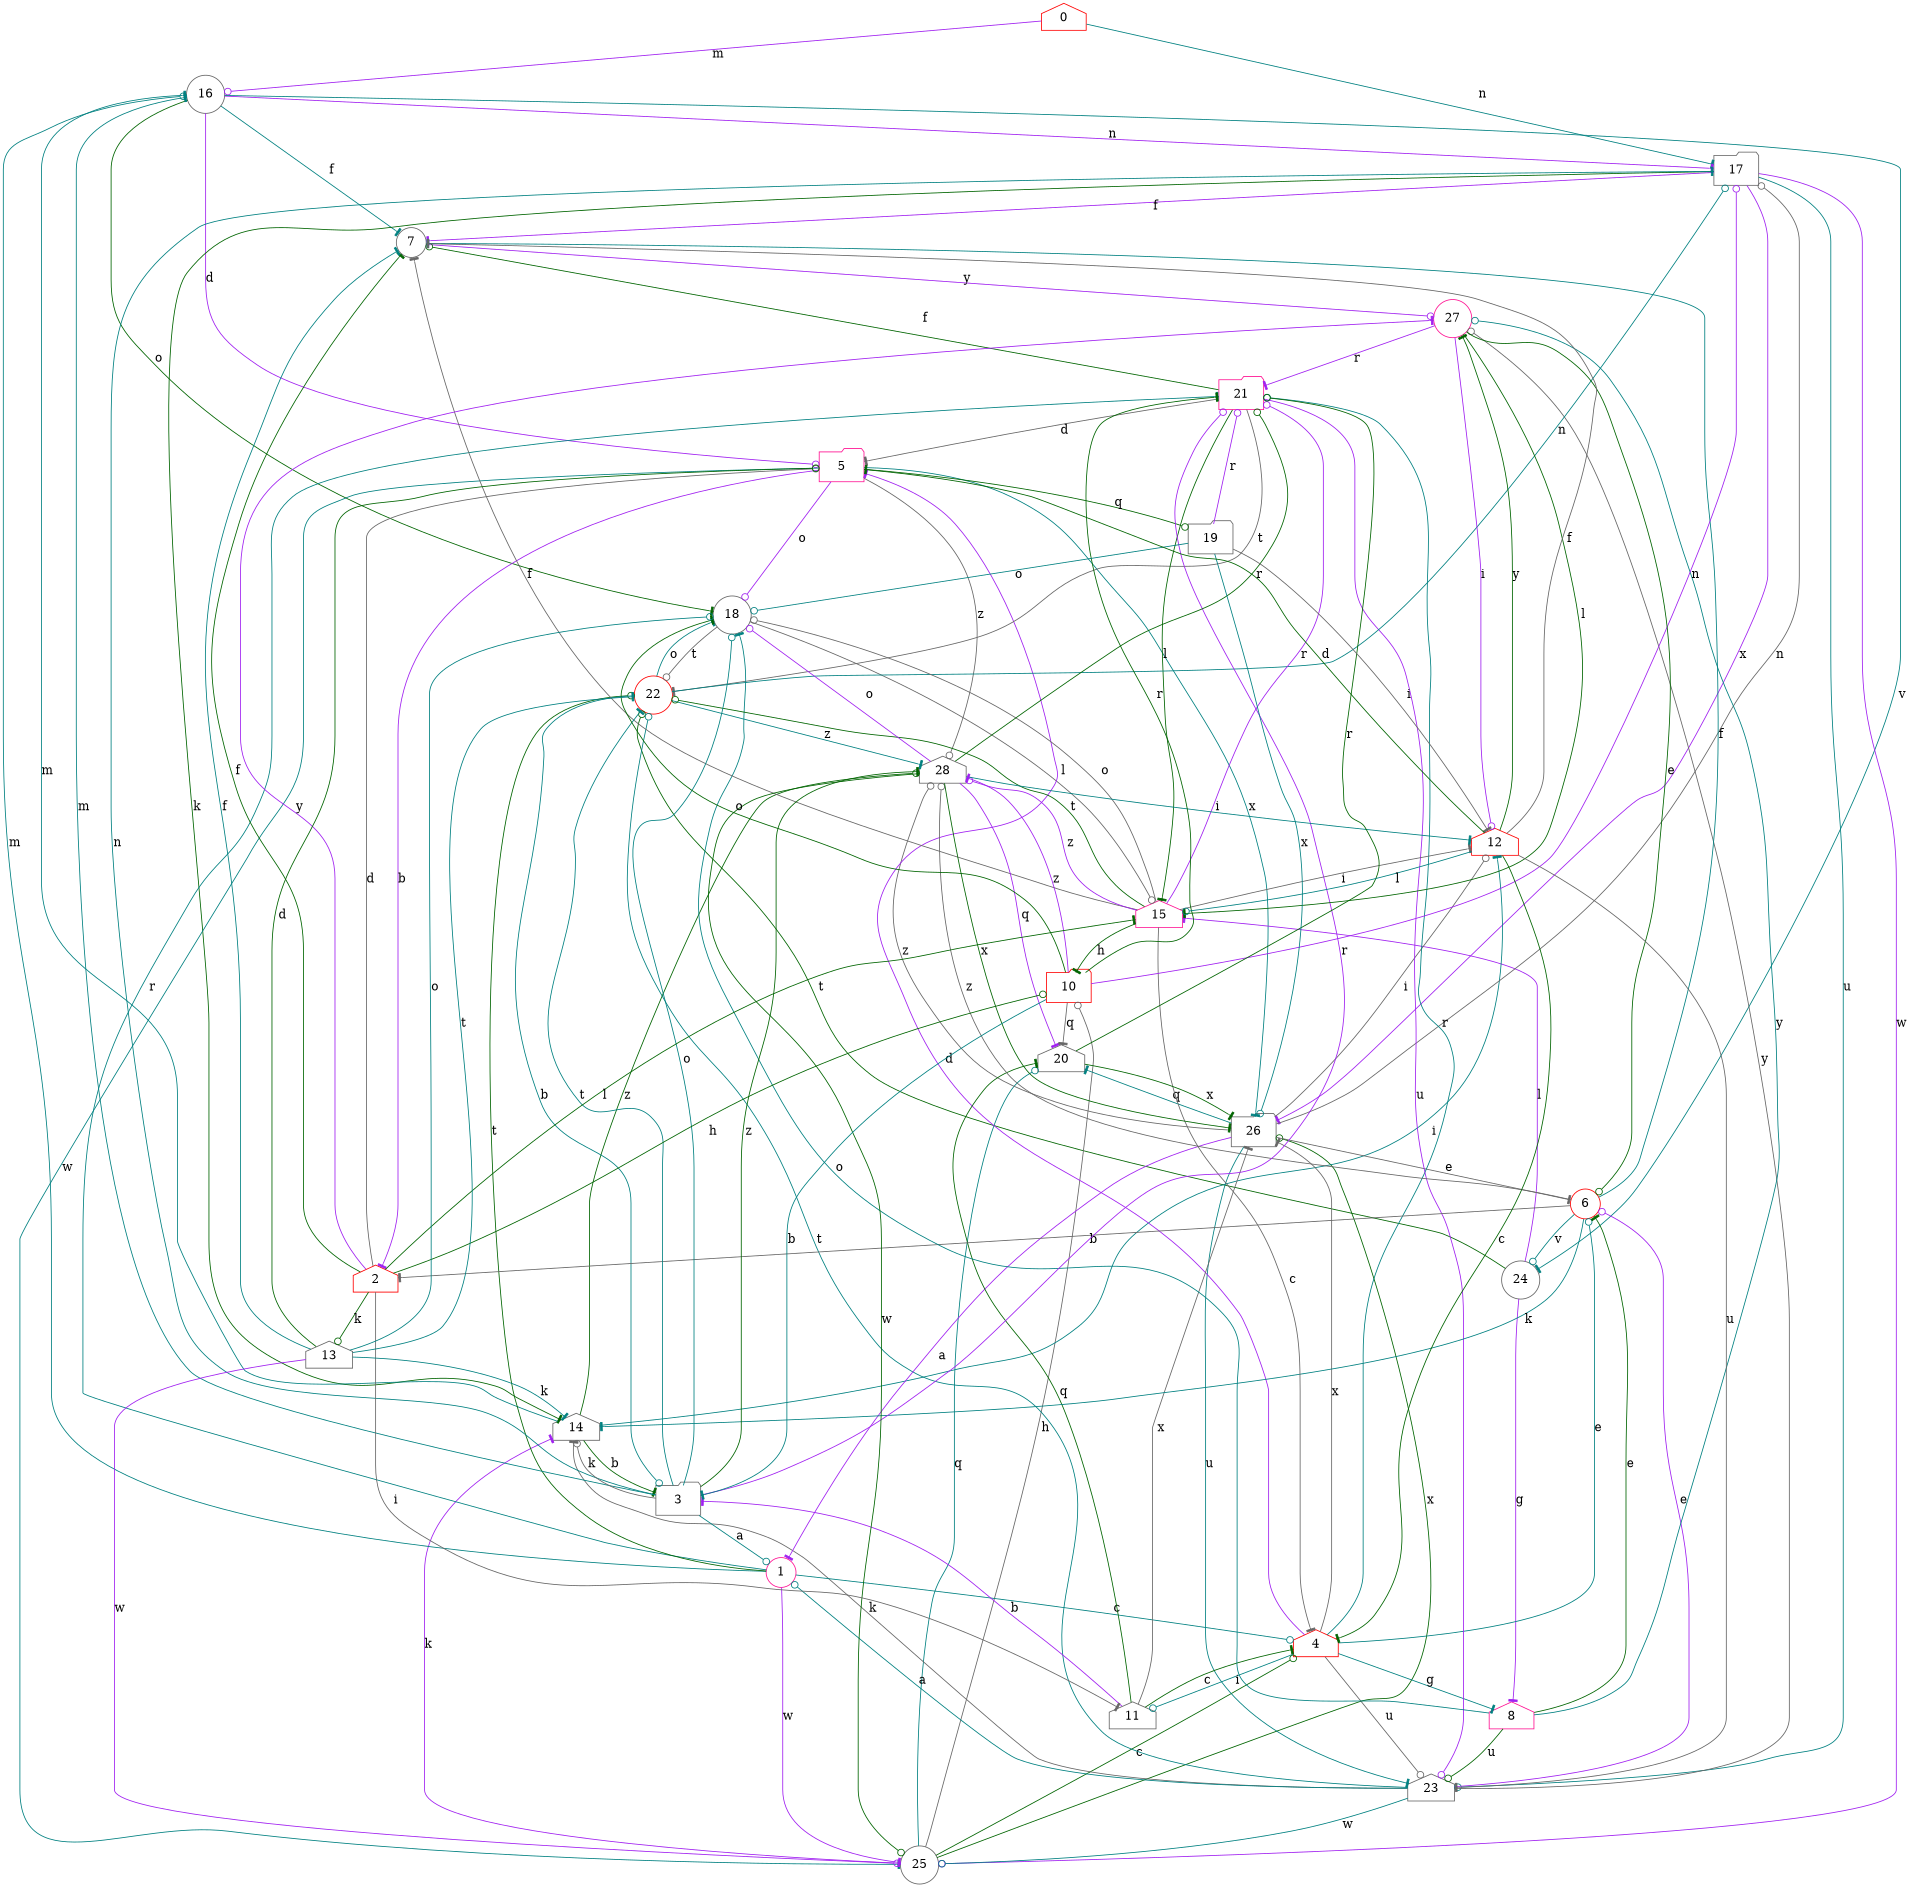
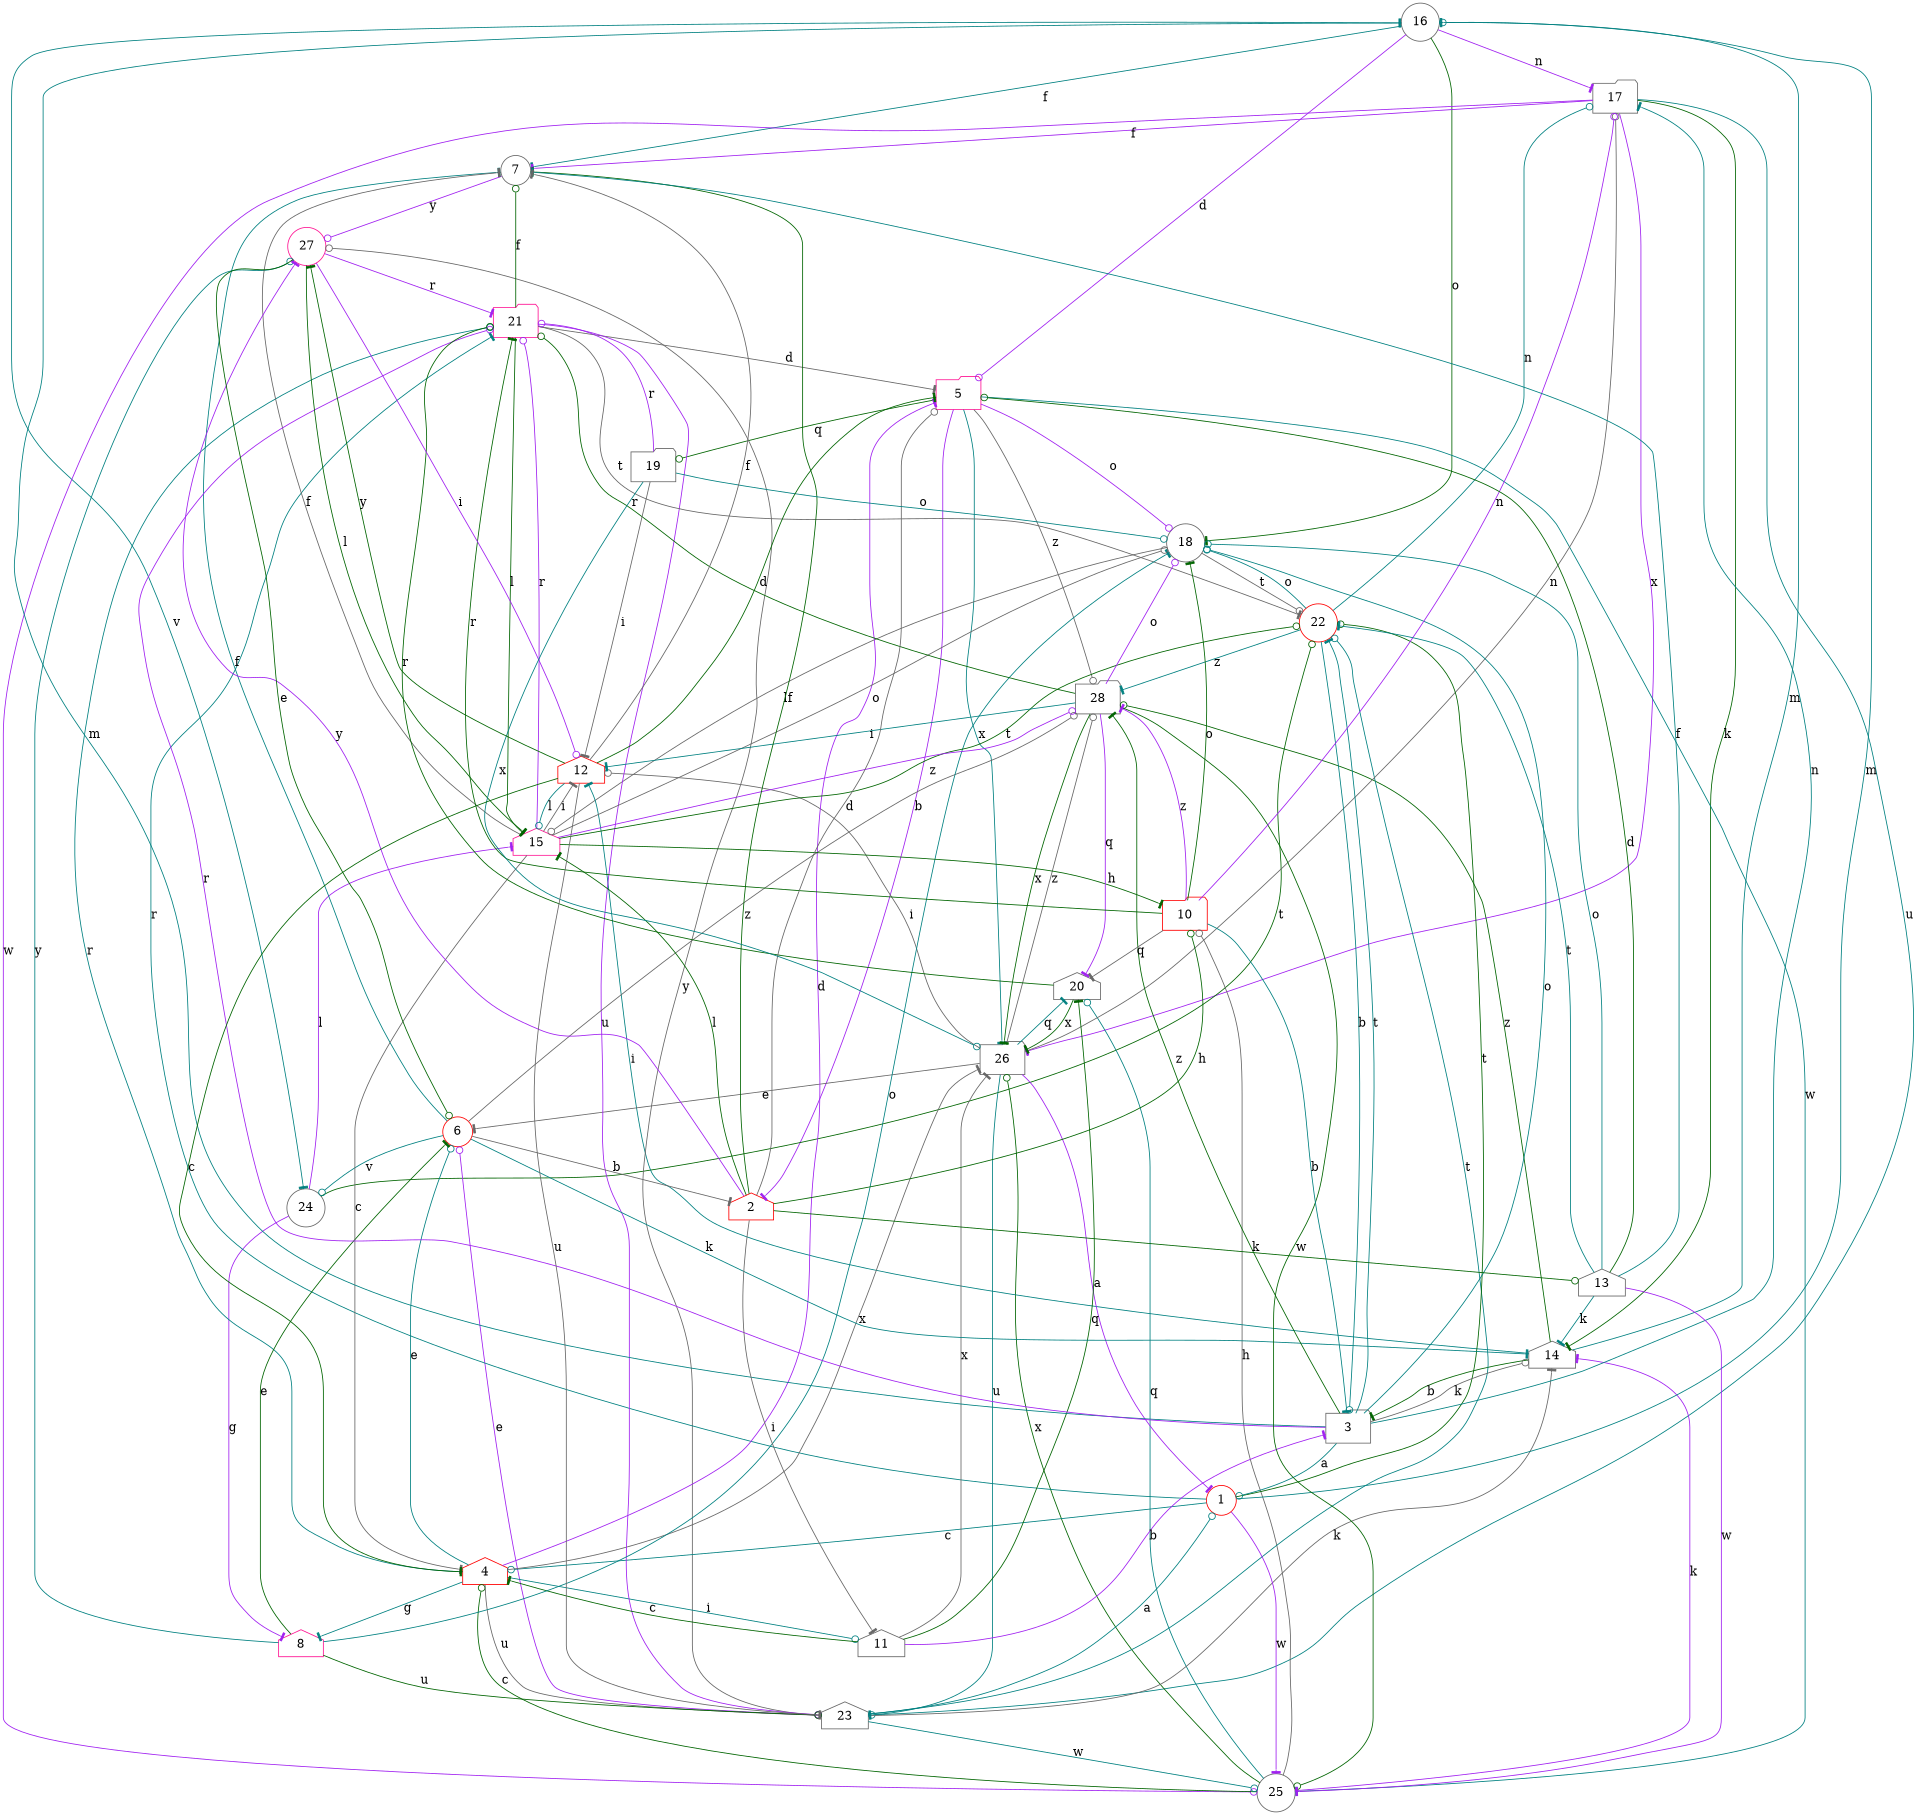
node "0": removed
edge "22" -> "18": arrowhead tee -> odot
node "28": shape house -> folder
node "1": color deeppink -> red
edge "13" -> "25": arrowhead odot -> tee
